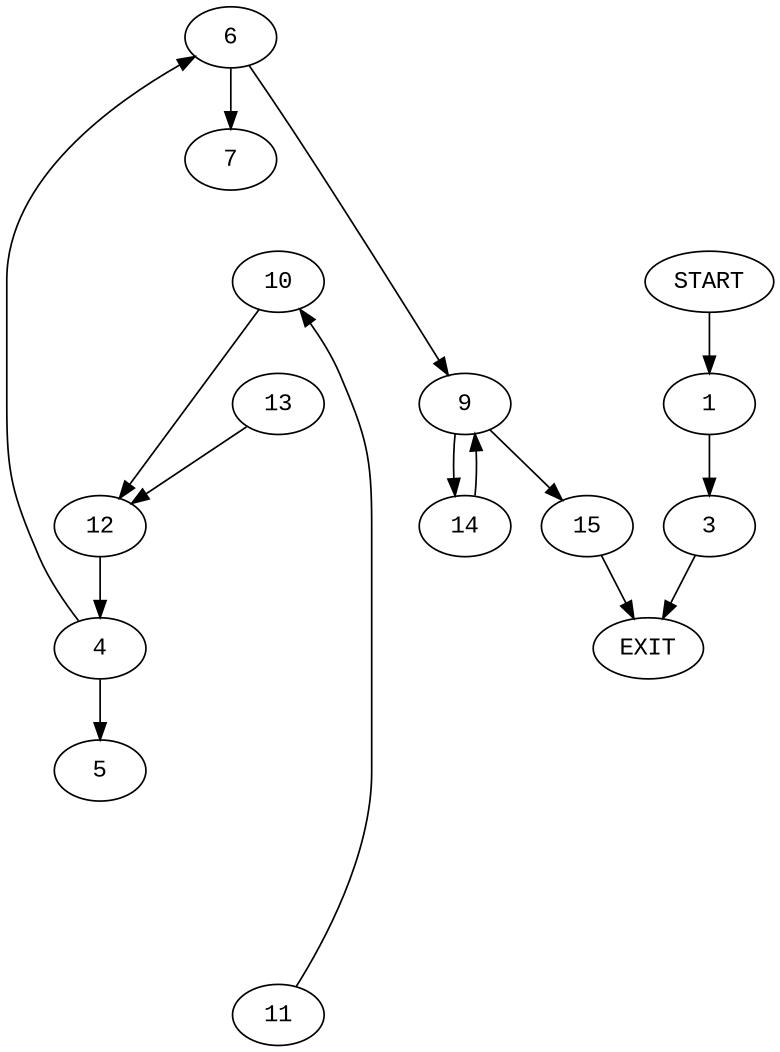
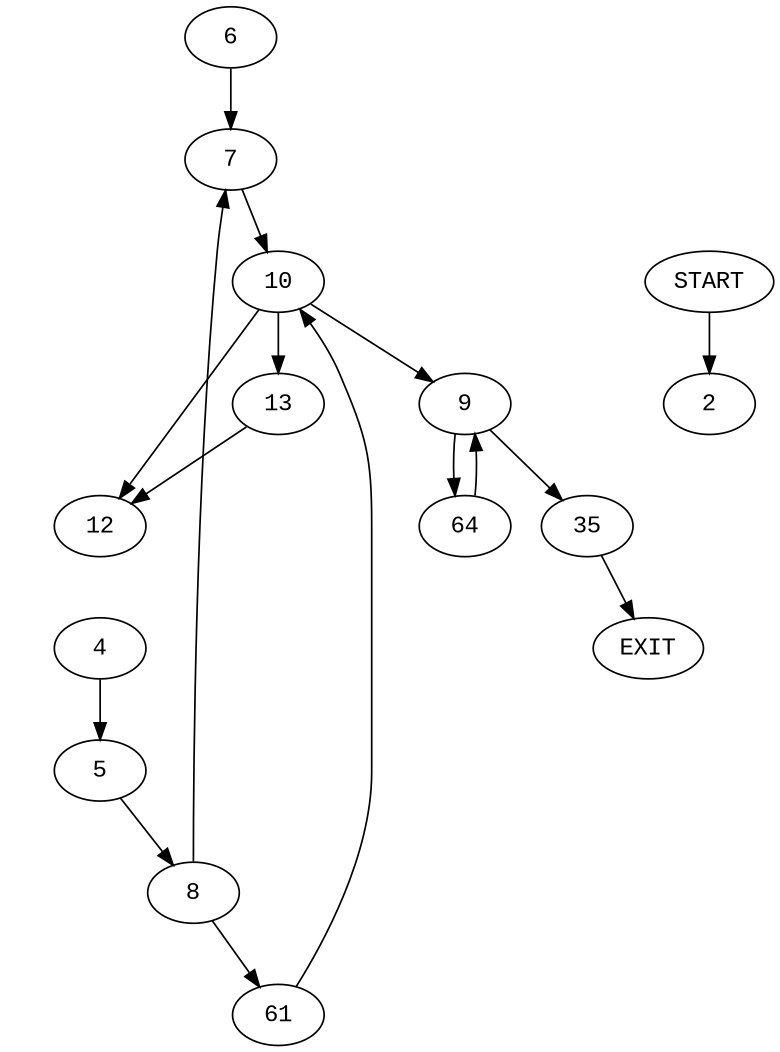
edge "6" -> "9": now "10" -> "9"
edge "7" -> "10": added
edge "4" -> "6": removed
edge "10" -> "13": added
node "1": label "1" -> "2"
node "14": label "14" -> "64"
node "15": label "15" -> "35"
node "3": removed
edge "12" -> "4": removed
node "8": added
node "11": label "11" -> "61"
